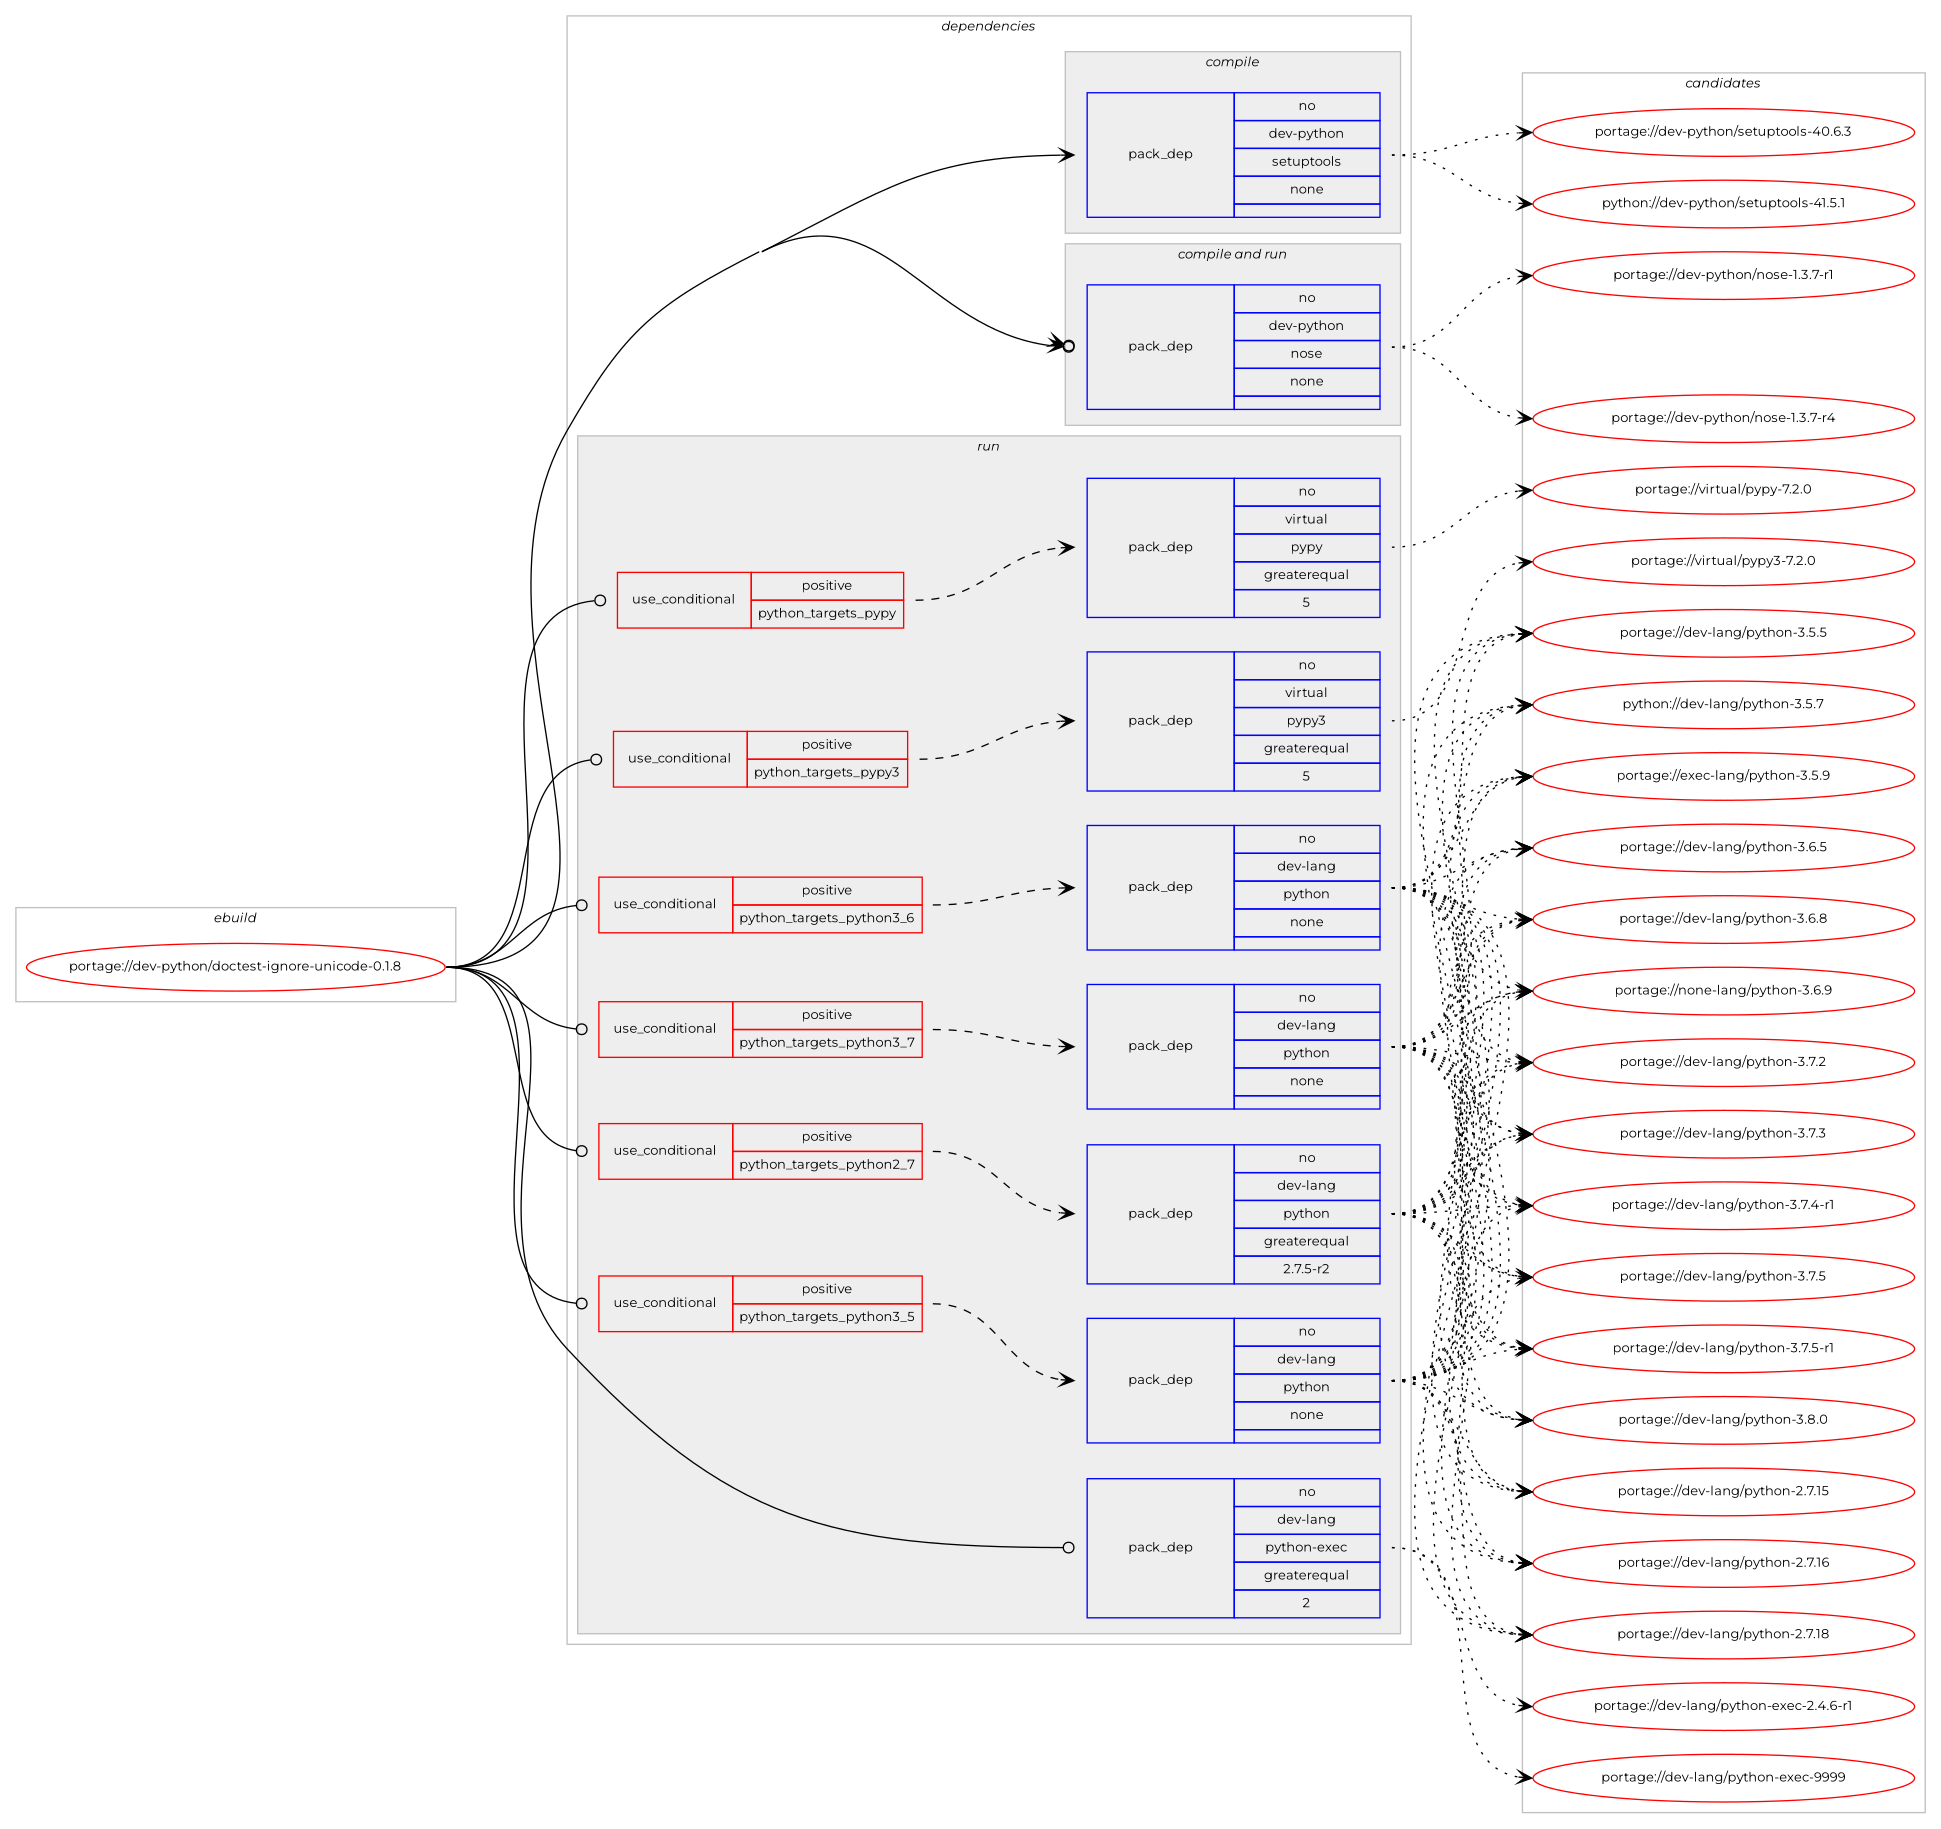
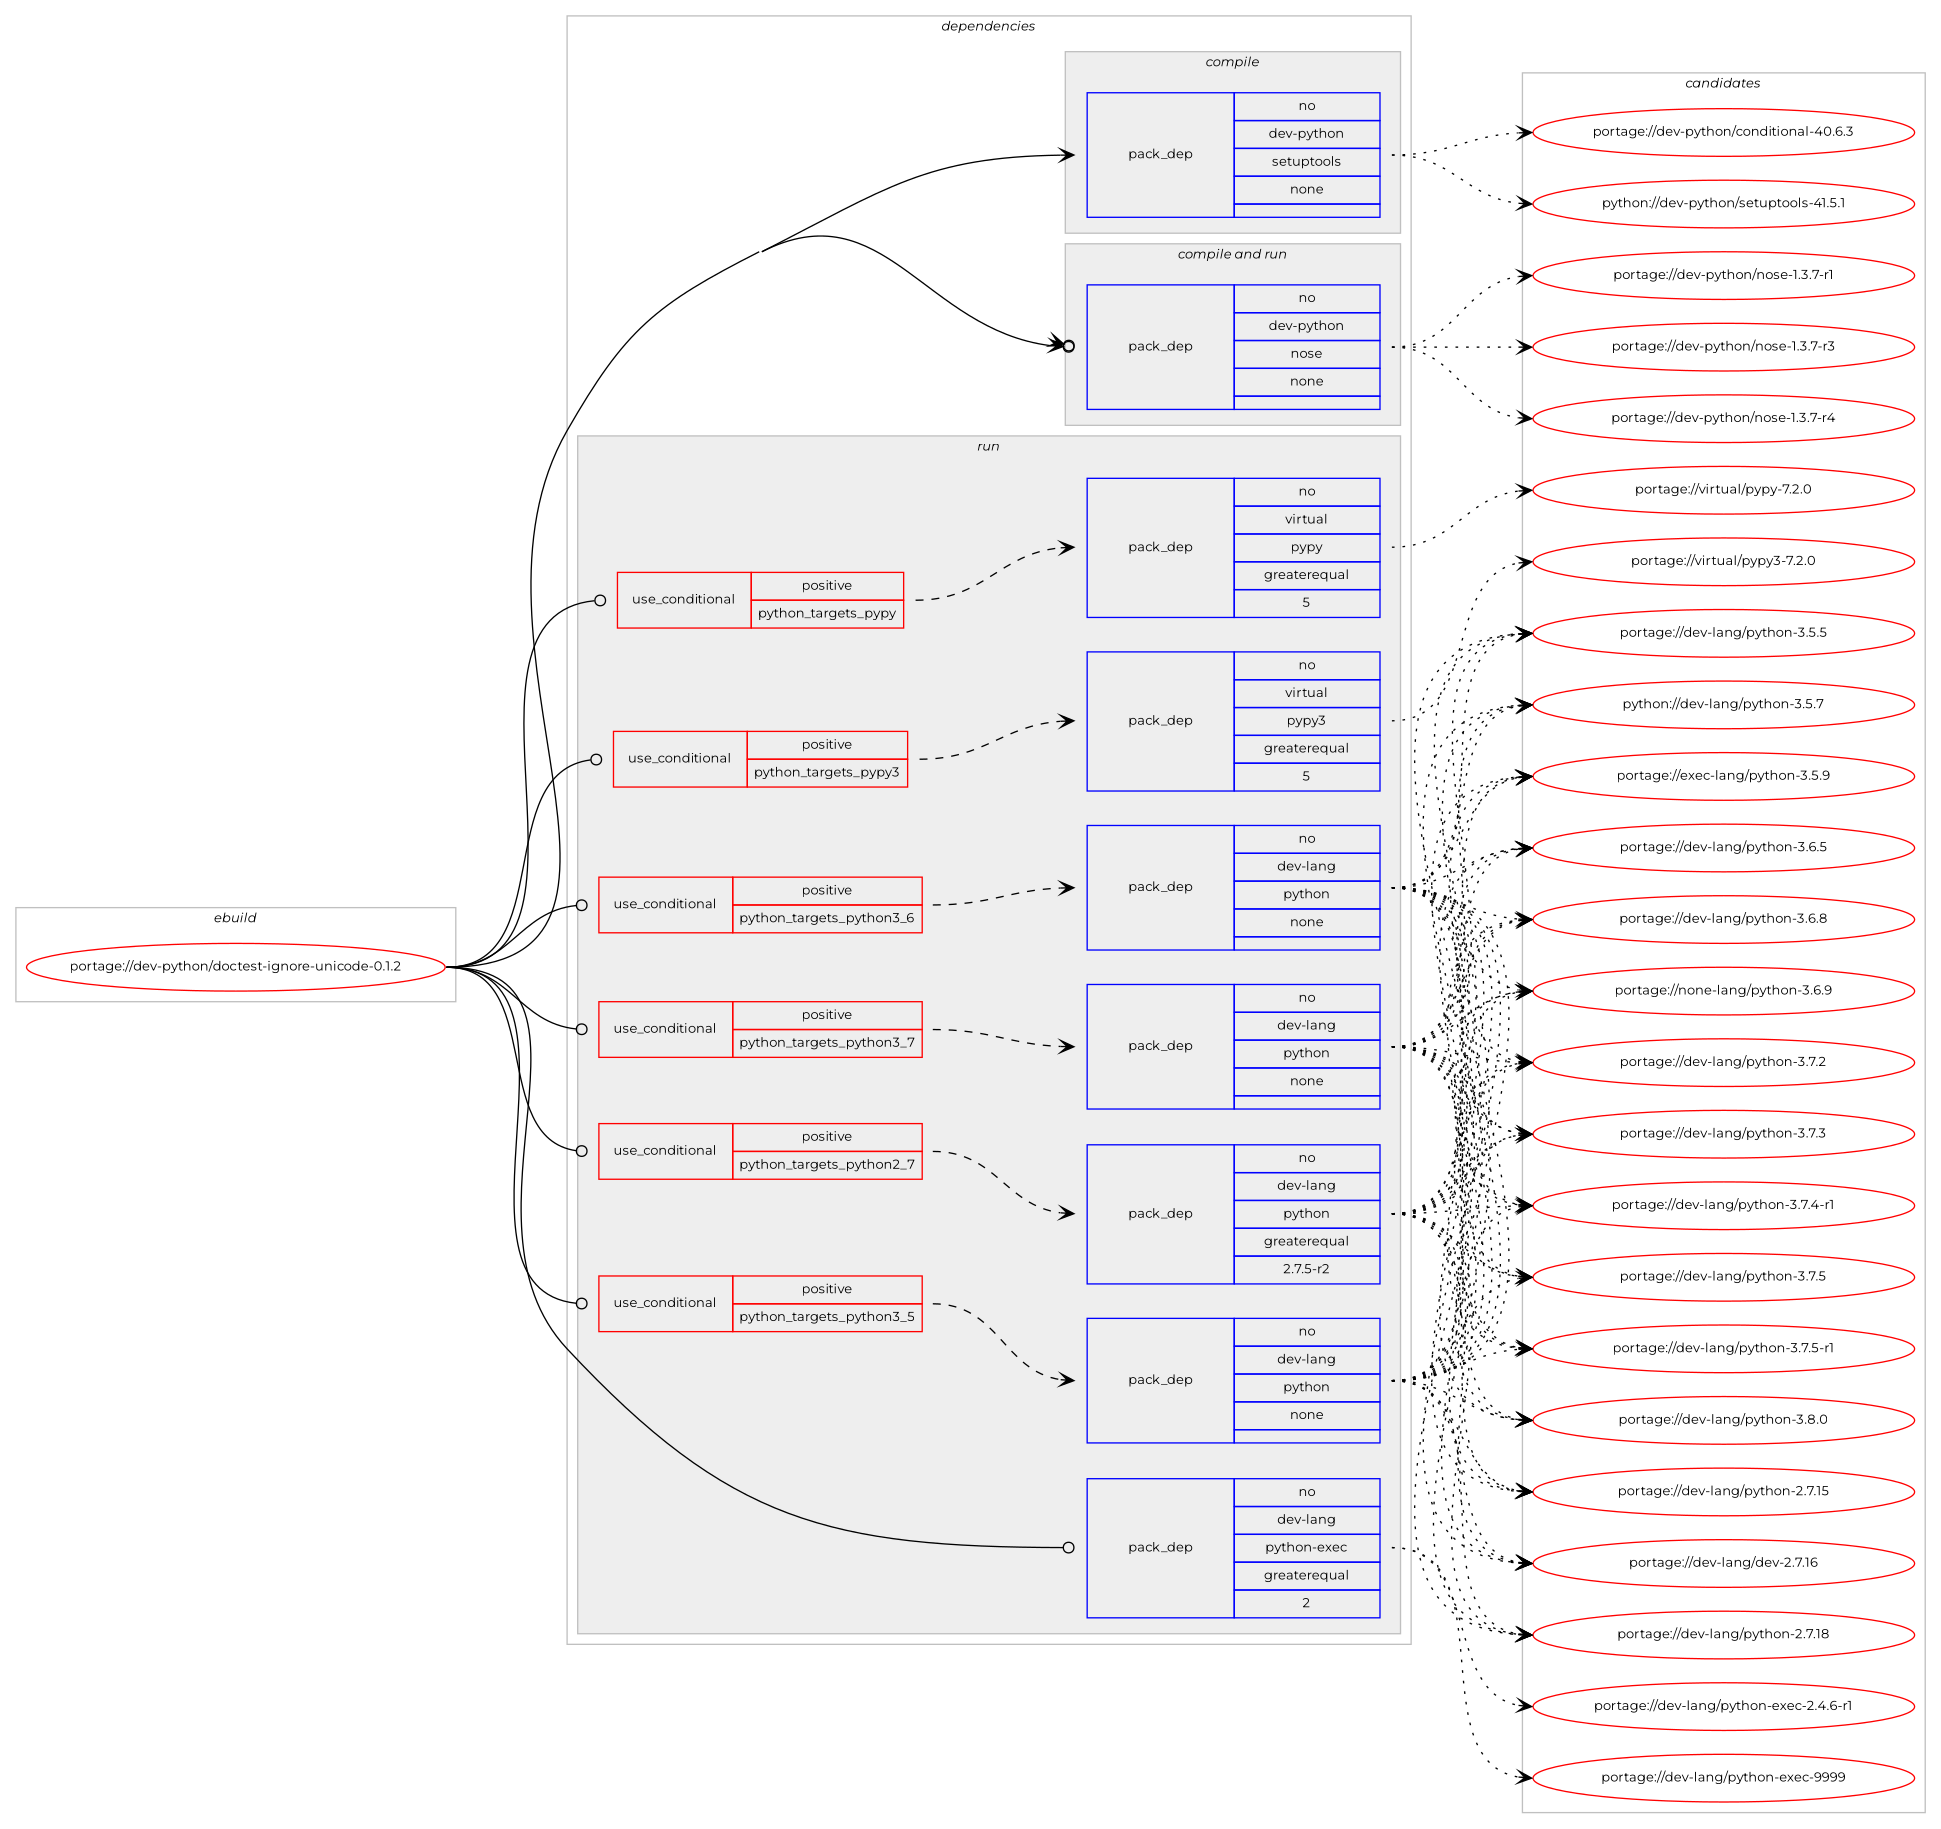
node "portage://dev-python/setuptools-40.6.3": label "portage://dev-python/setuptools-40.6.3" -> "portage://dev-python/conditional-40.6.3"
node "portage://dev-python/nose-1.3.7-r3": added
node "portage://dev-python/doctest-ignore-unicode-0.1.8": label "portage://dev-python/doctest-ignore-unicode-0.1.8" -> "portage://dev-python/doctest-ignore-unicode-0.1.2"
node "portage://dev-lang/python-2.7.16": label "portage://dev-lang/python-2.7.16" -> "portage://dev-lang/dev-2.7.16"
